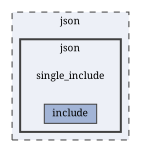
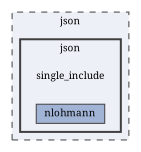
node "include": label "include" -> "nlohmann"
